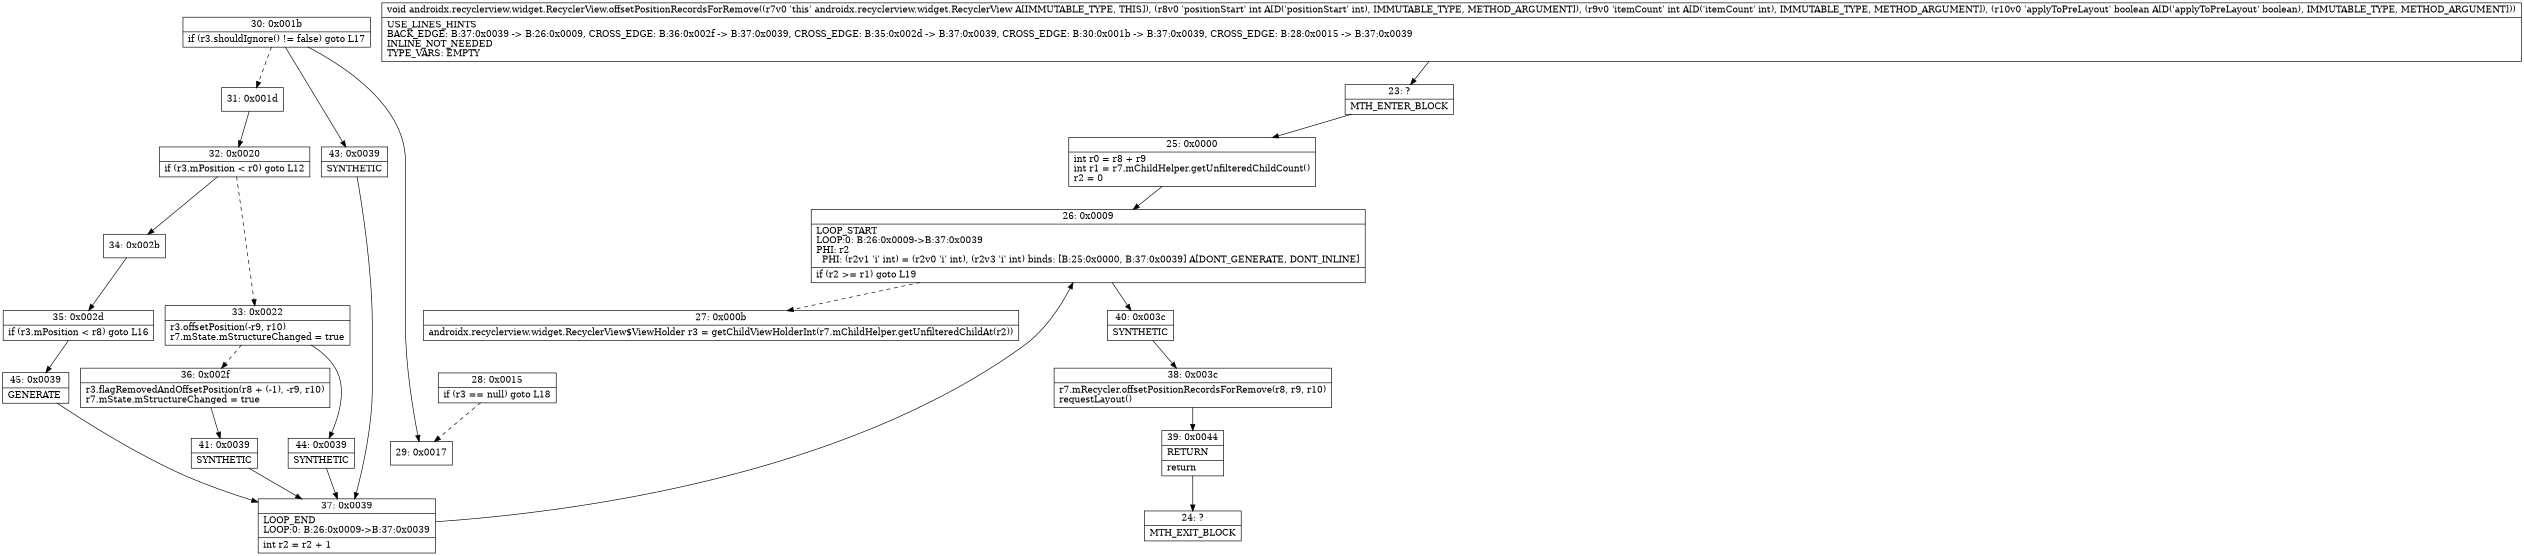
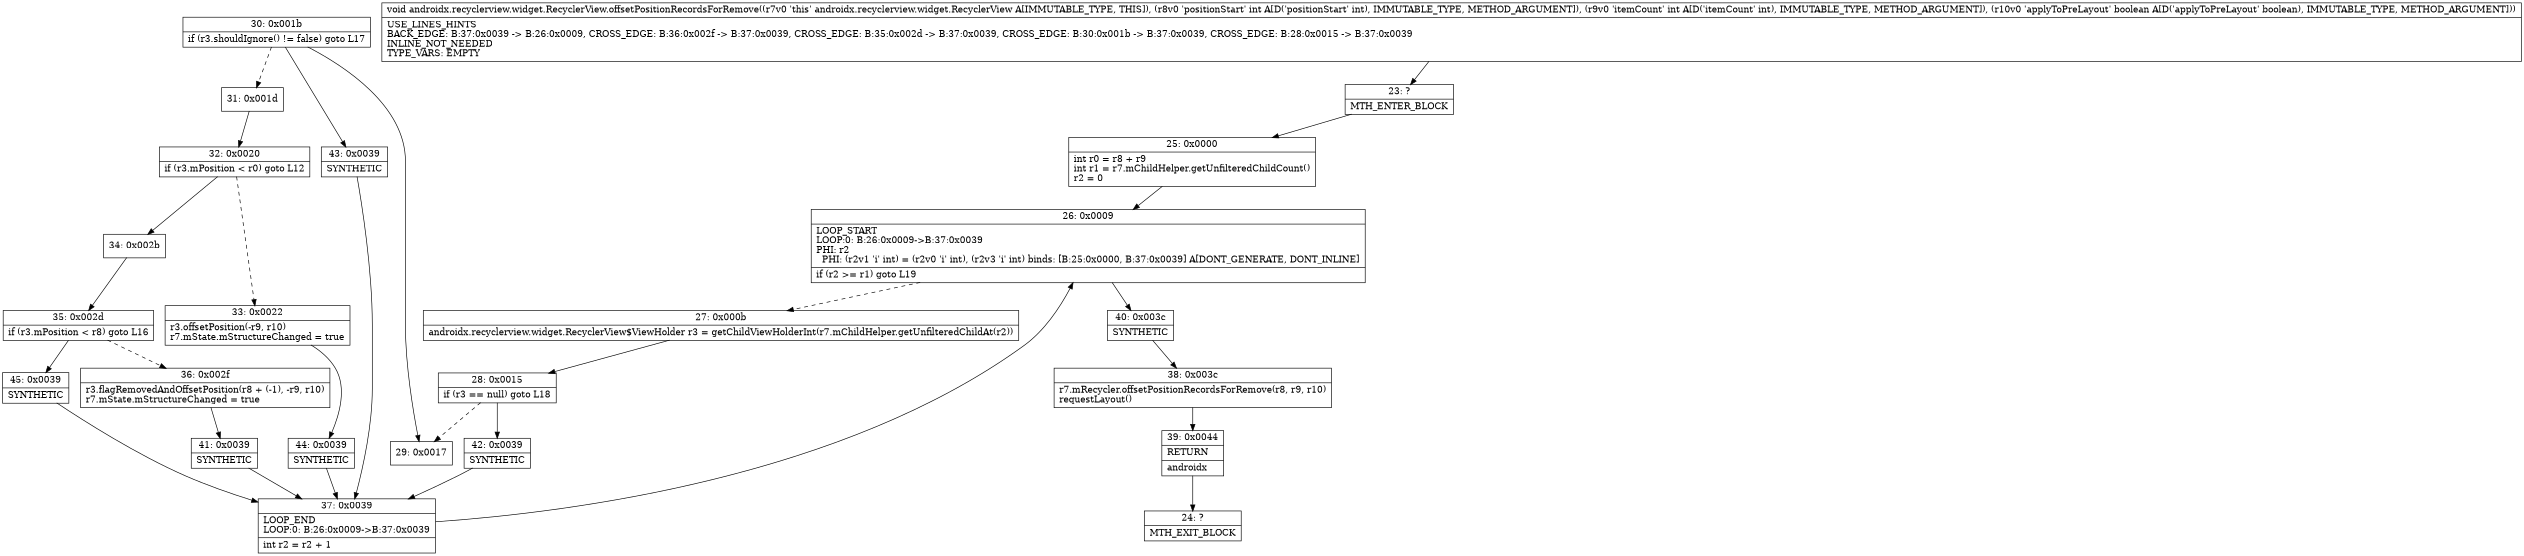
edge "33: 0x0022" -> "36: 0x002f": now "35: 0x002d" -> "36: 0x002f"
edge "27: 0x000b" -> "28: 0x0015": added
node "45: 0x0039": text "GENERATE" -> "SYNTHETIC"
node "42: 0x0039": added
node "39: 0x0044": text "return" -> "androidx"
